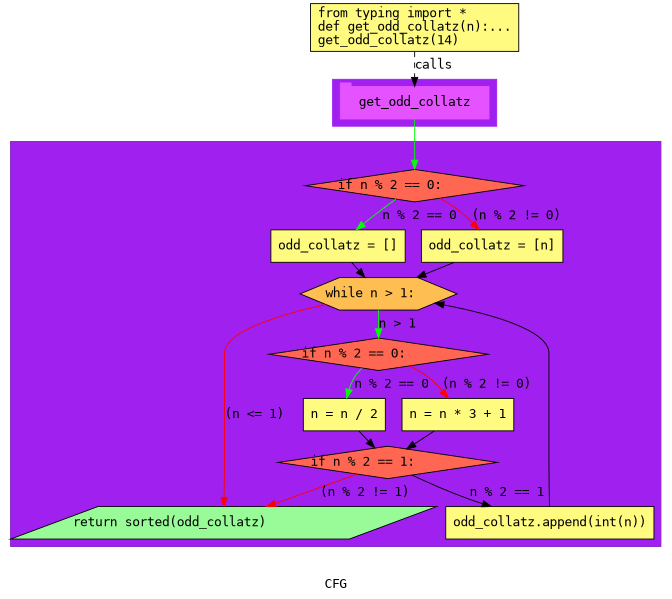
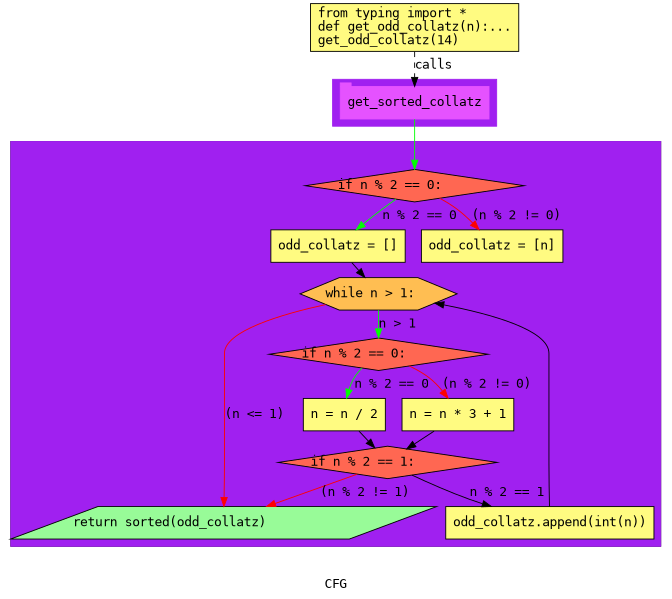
node "get_odd_collatz": label "get_odd_collatz" -> "get_sorted_collatz"
edge "odd_collatz = [n]" -> "while n > 1:": removed
